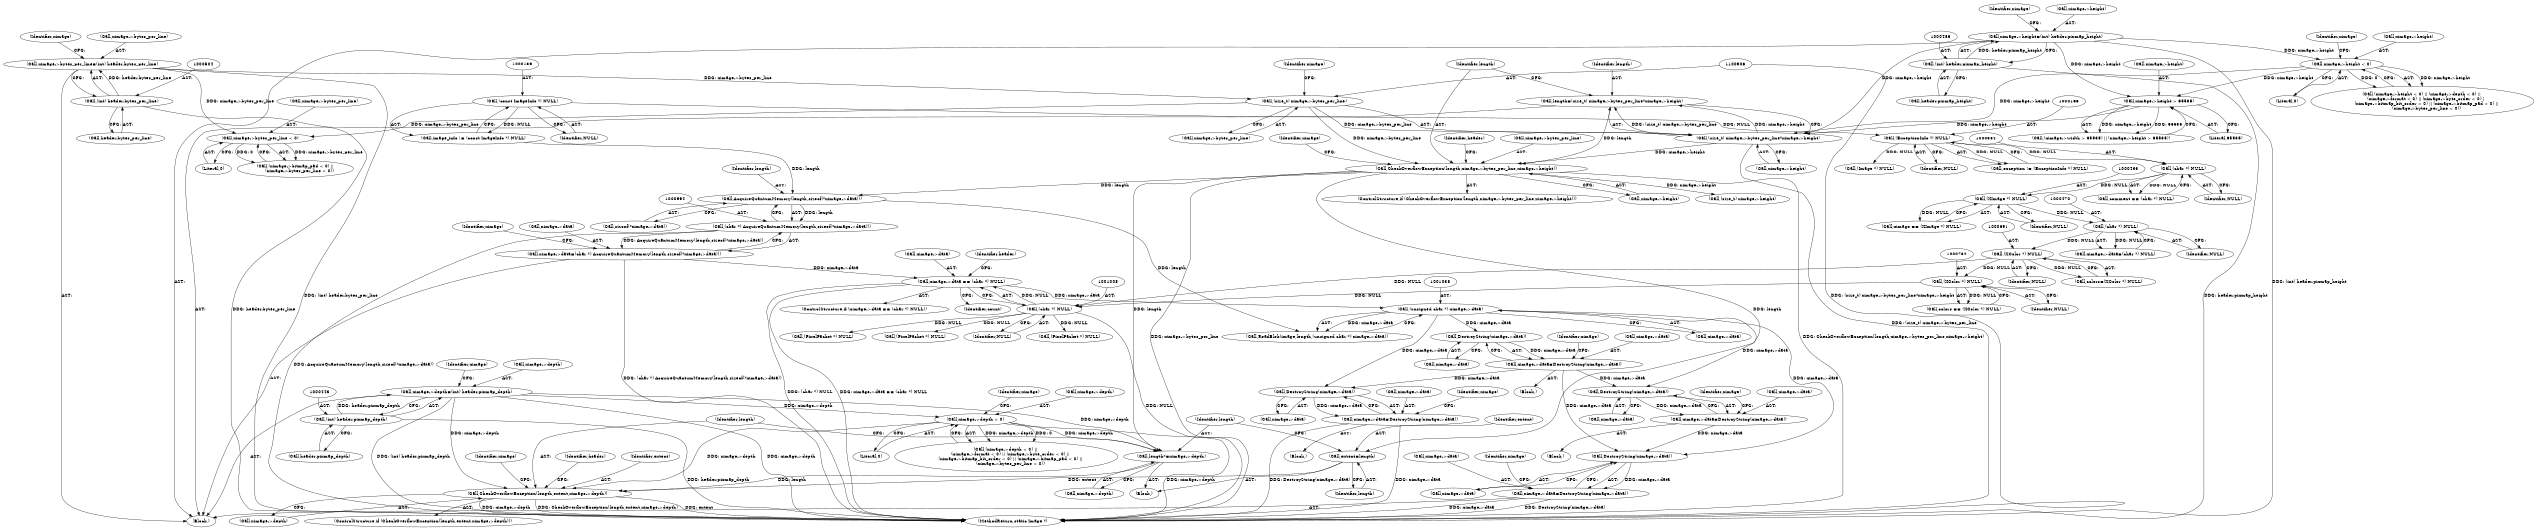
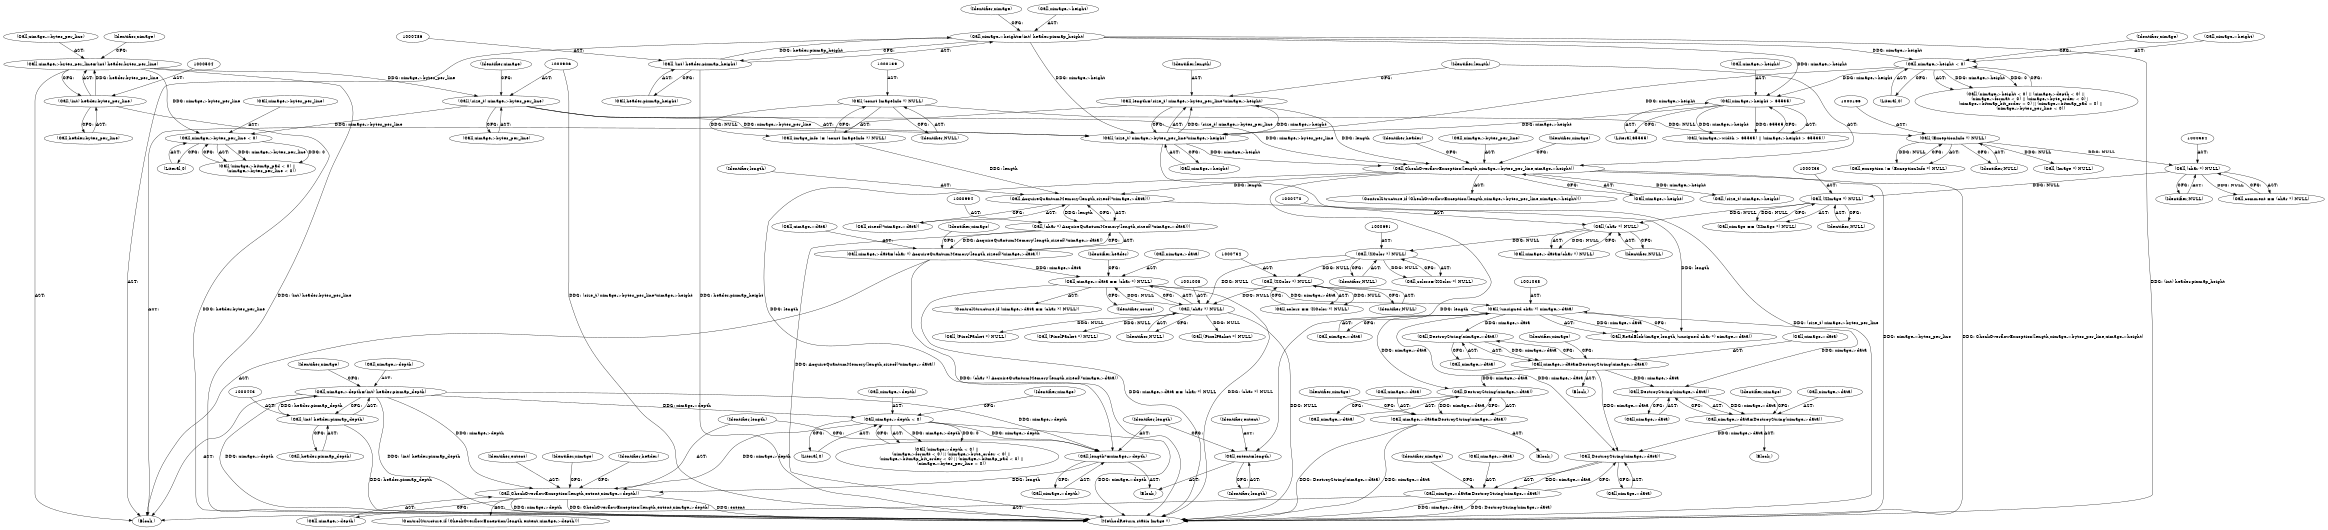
node "1100906": label "1100906" -> "1000906"
edge "(Call,extent=length)" -> "(Call,CheckOverflowException(length,extent,ximage->depth))": removed, label "DDG: extent"
